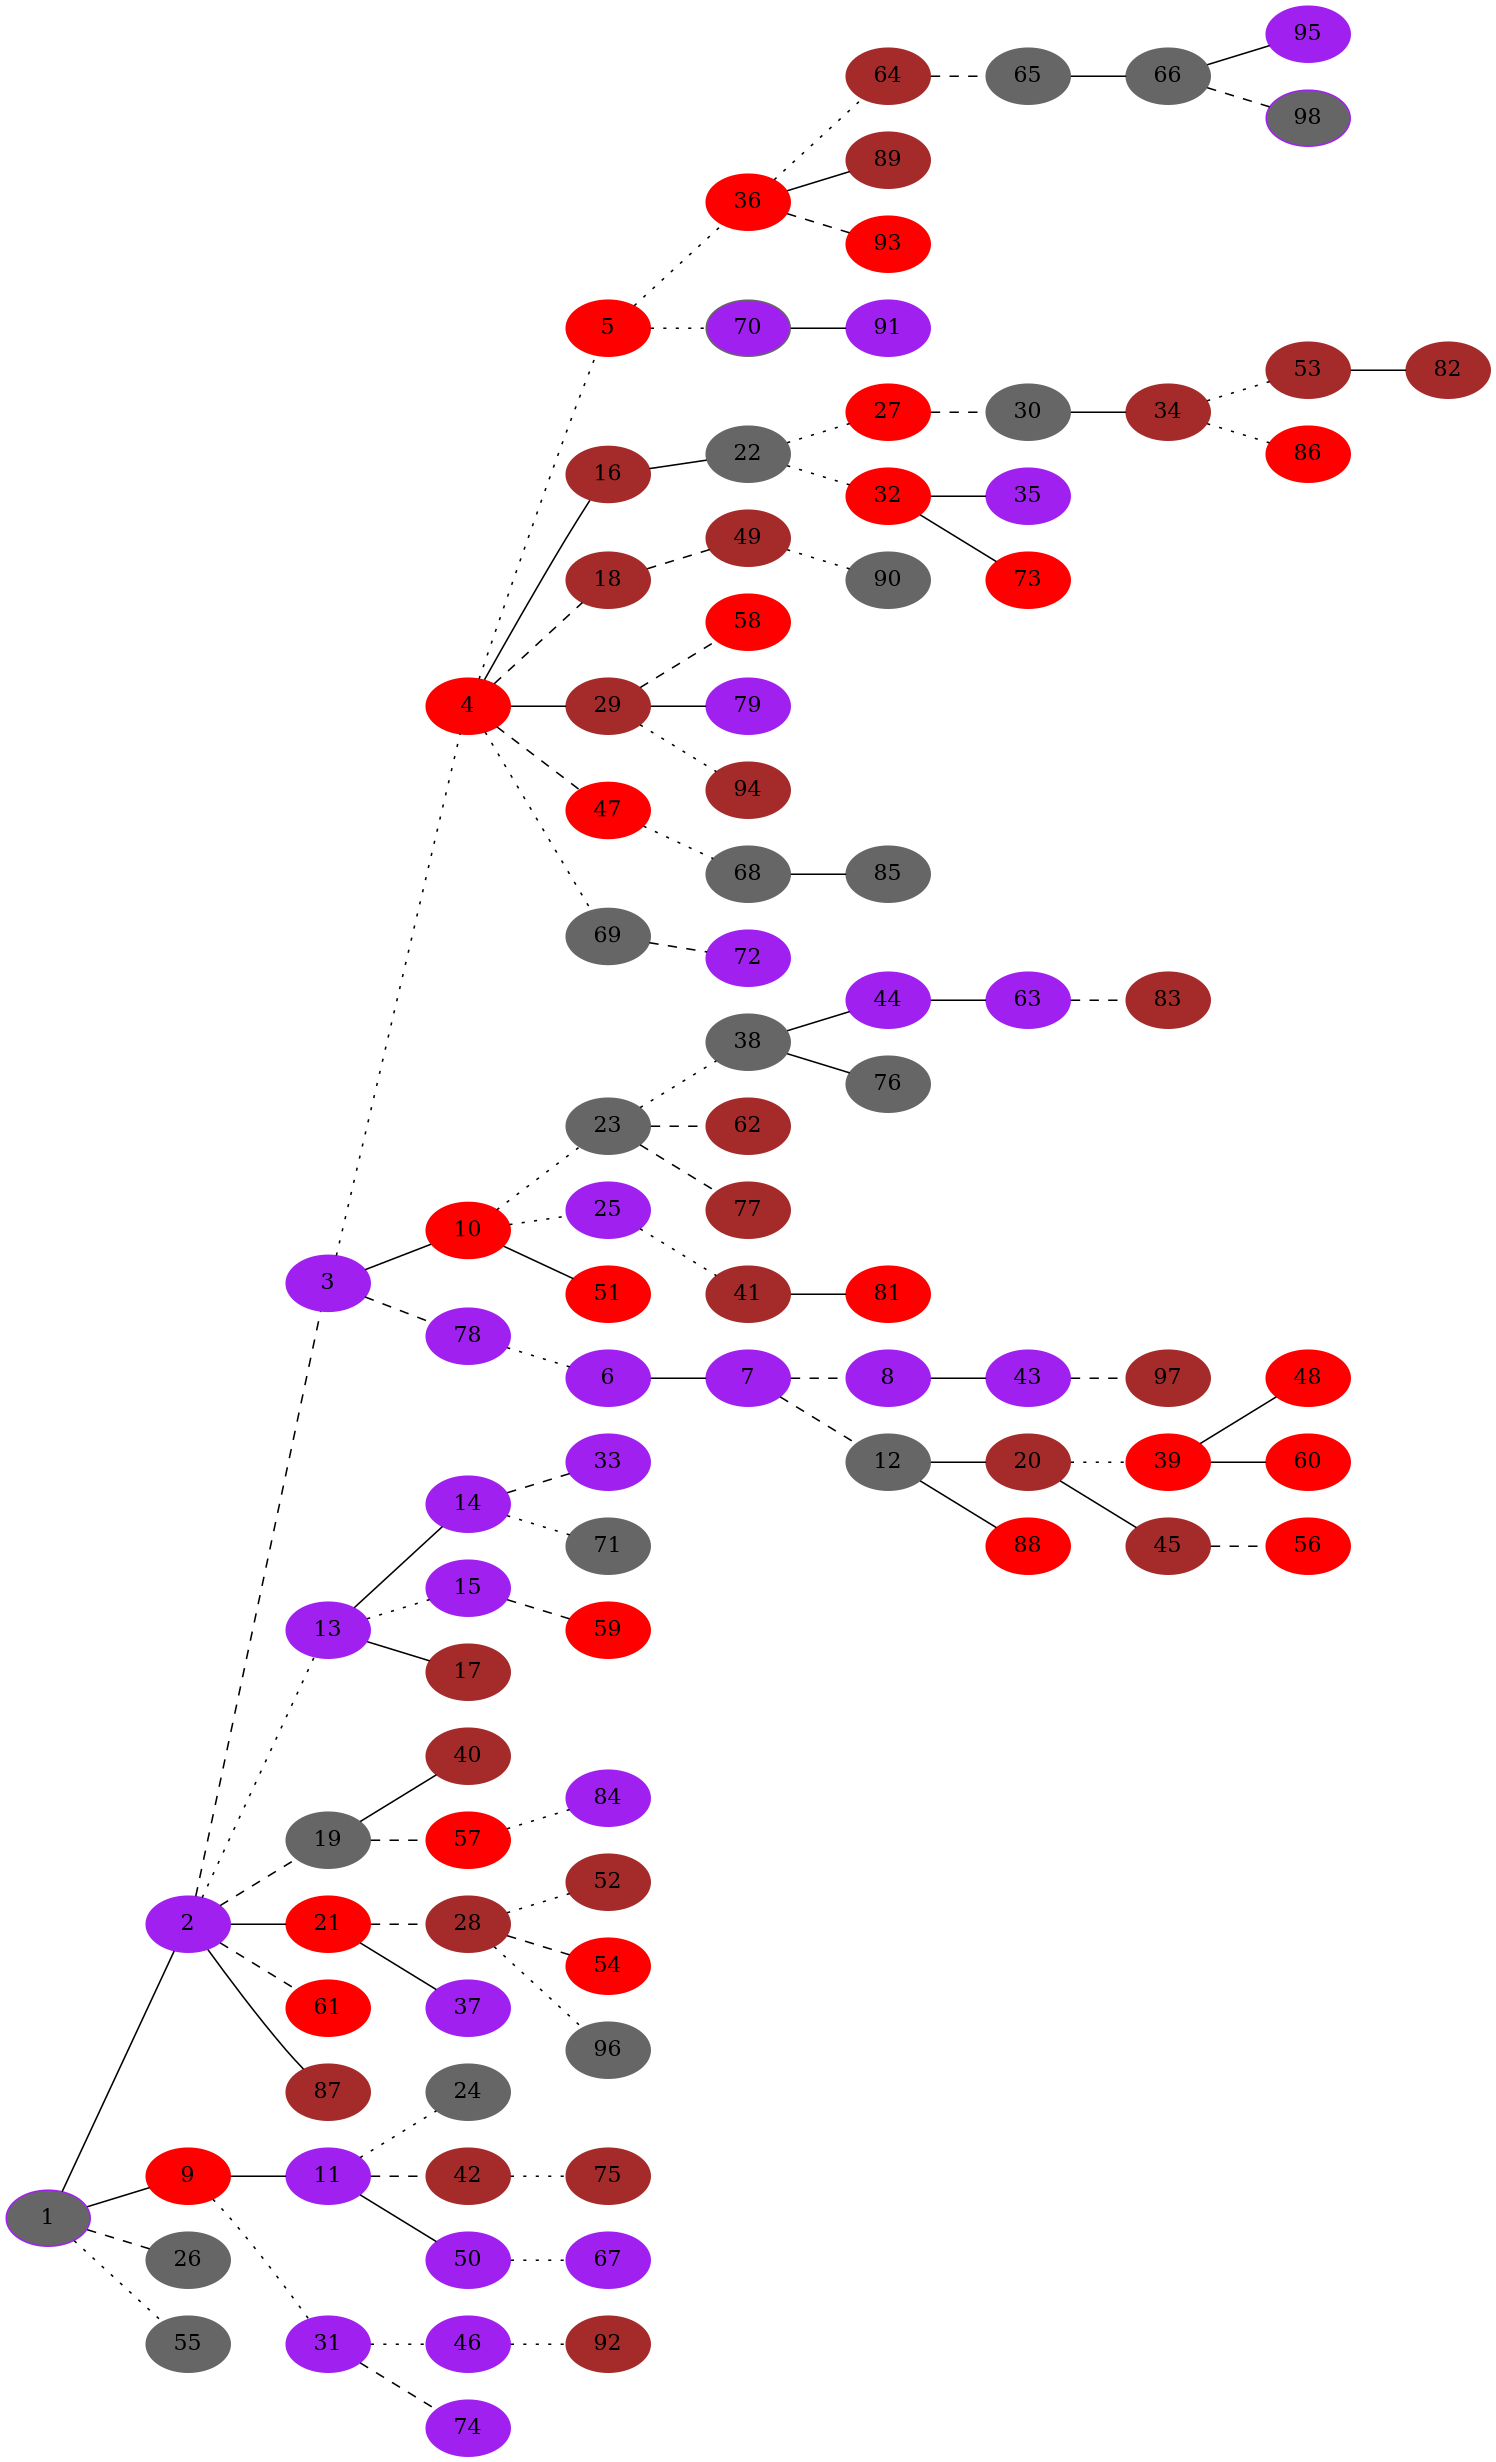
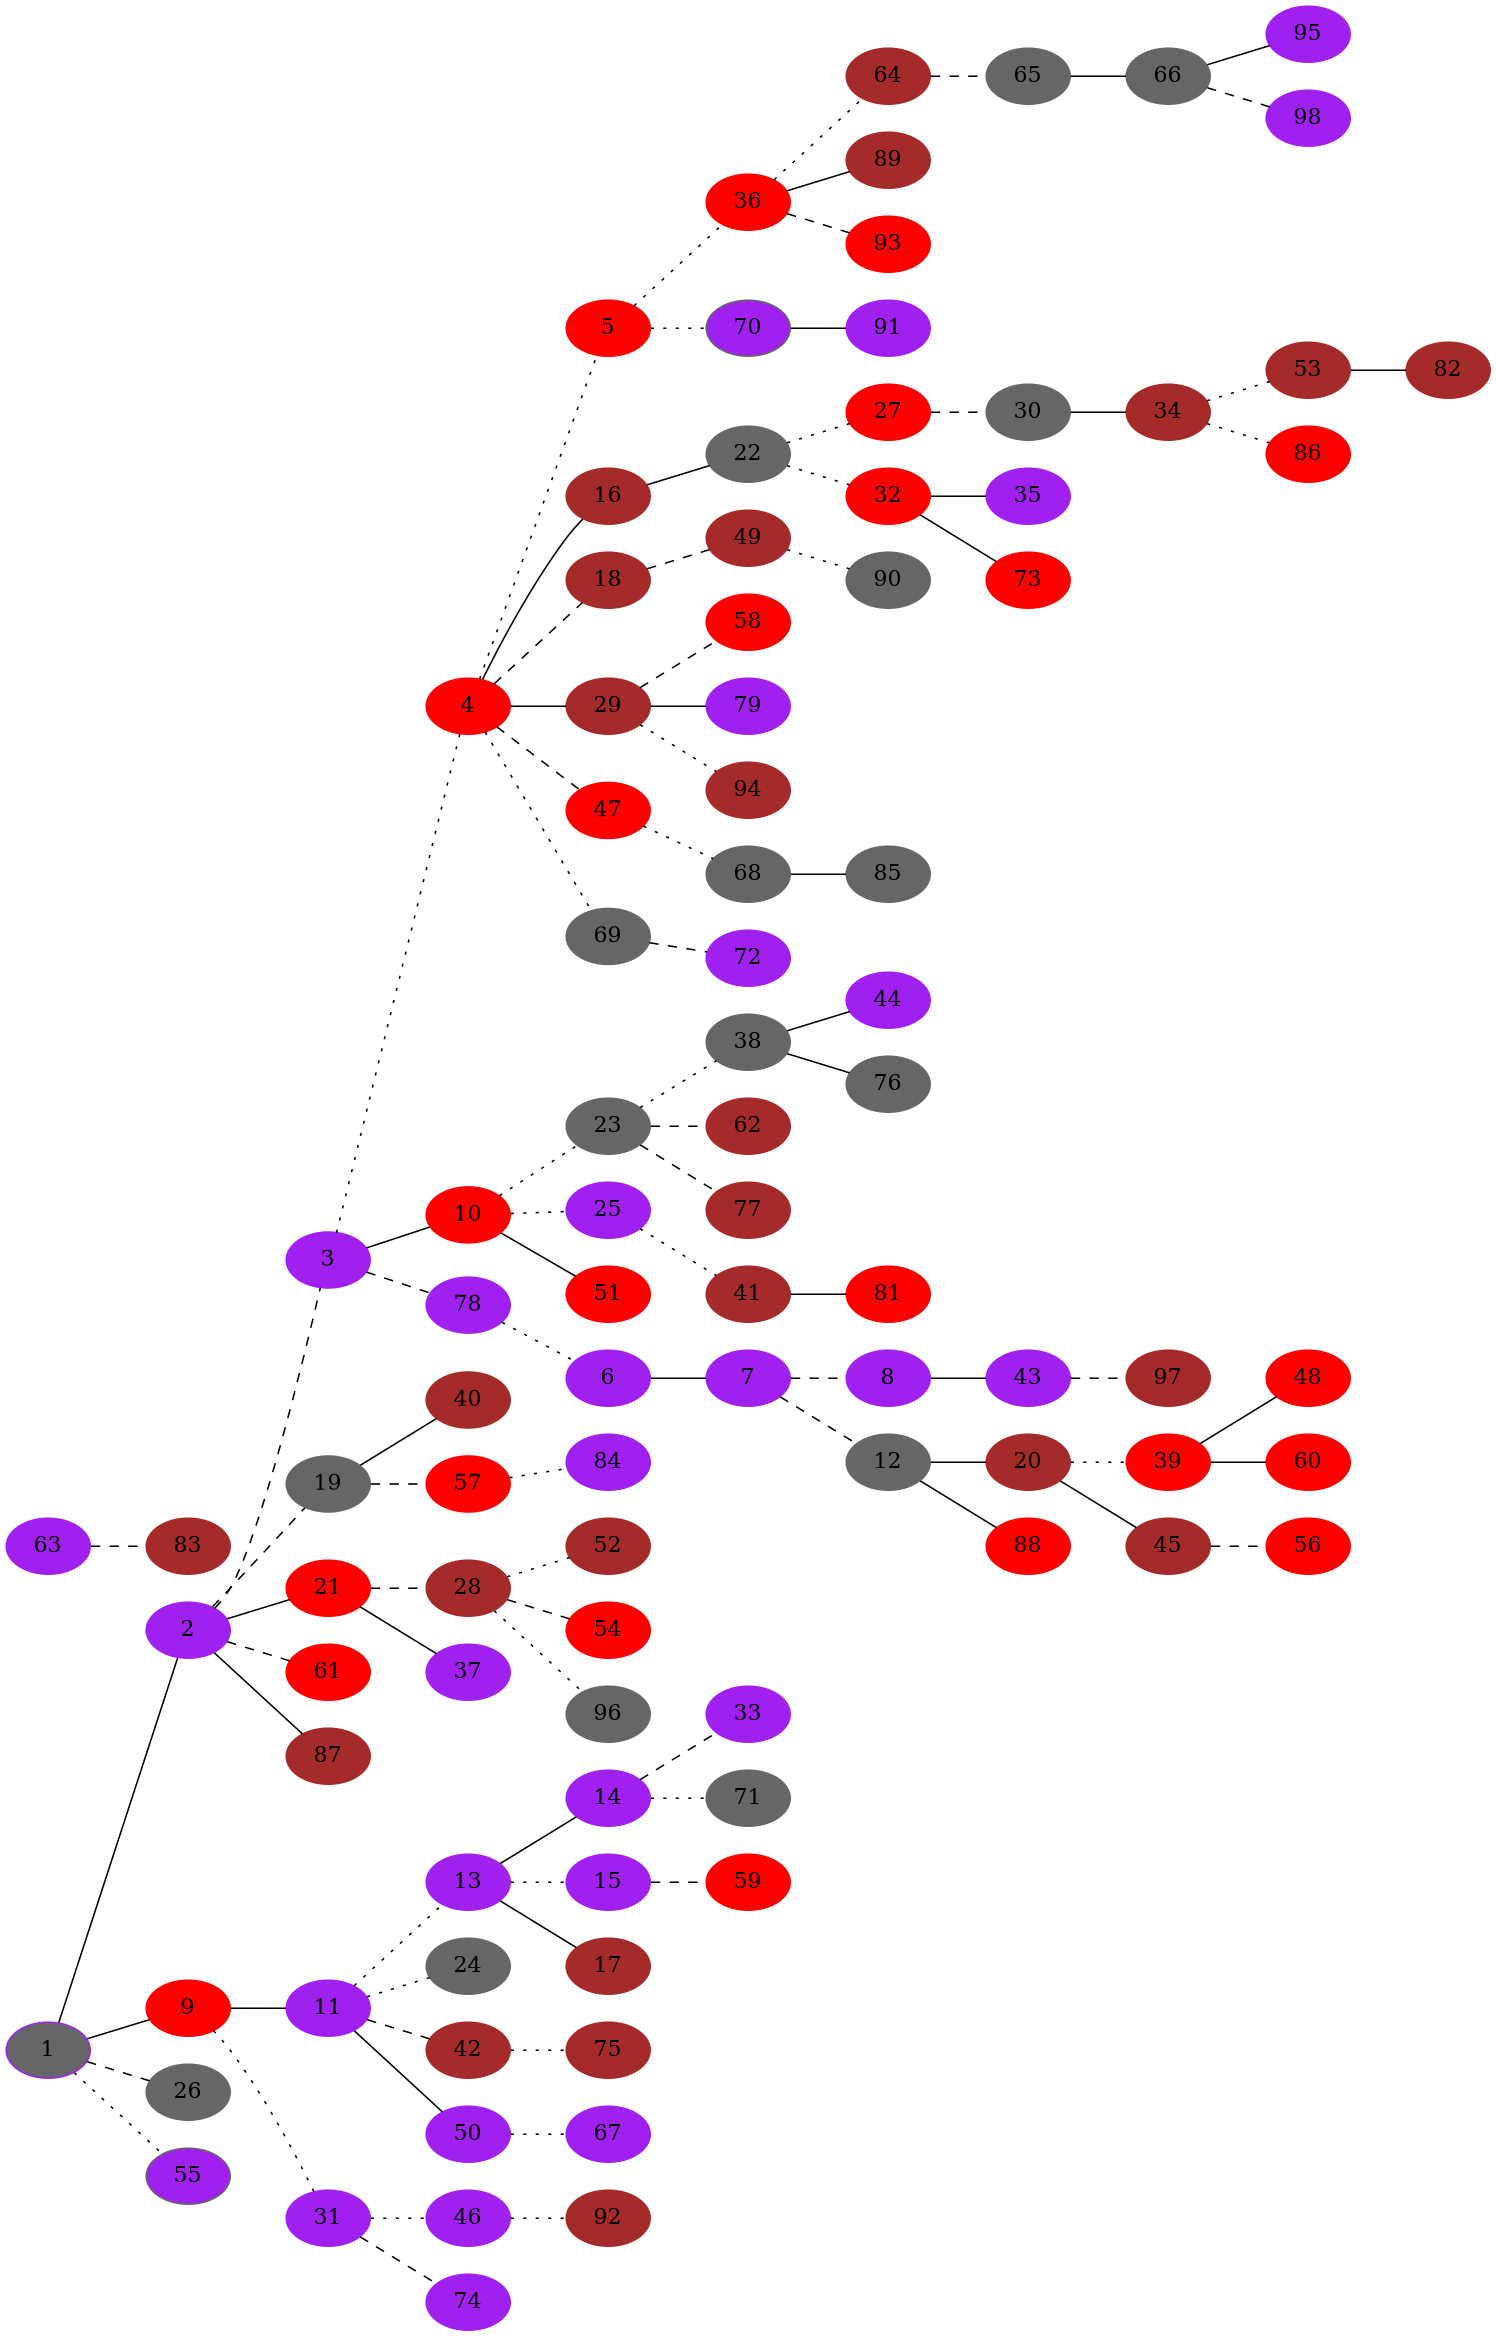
node "98": fillcolor gray40 -> purple
edge "44" -- "63": removed
edge "13" -- "2": now "13" -- "11"
node "55": fillcolor gray40 -> purple
